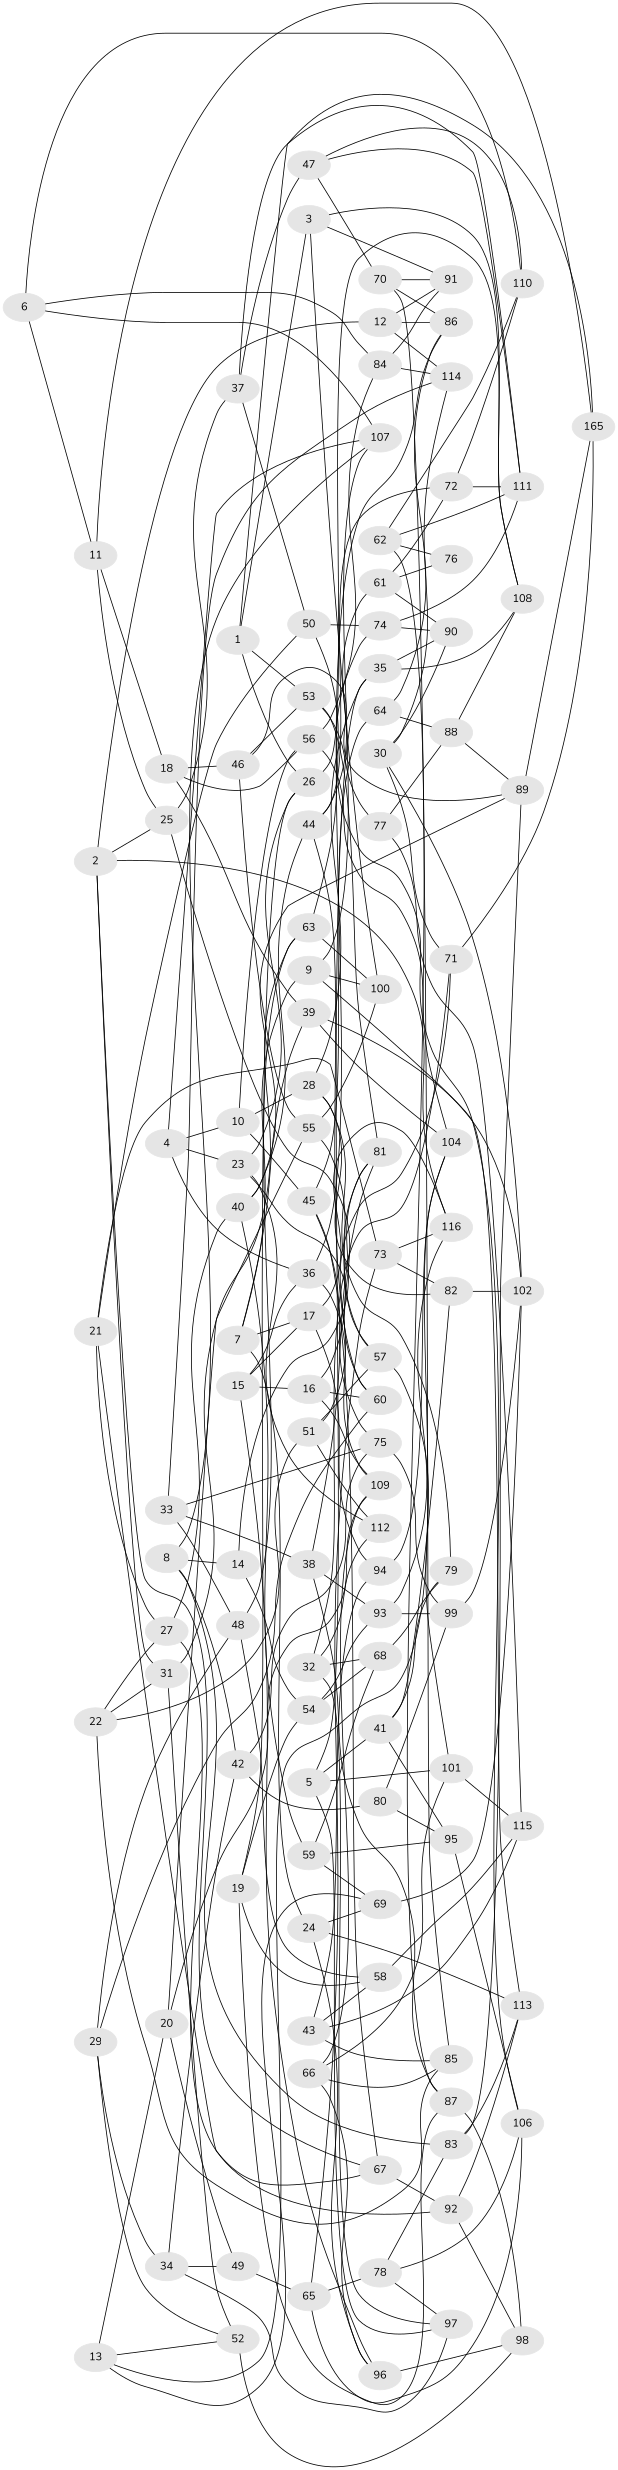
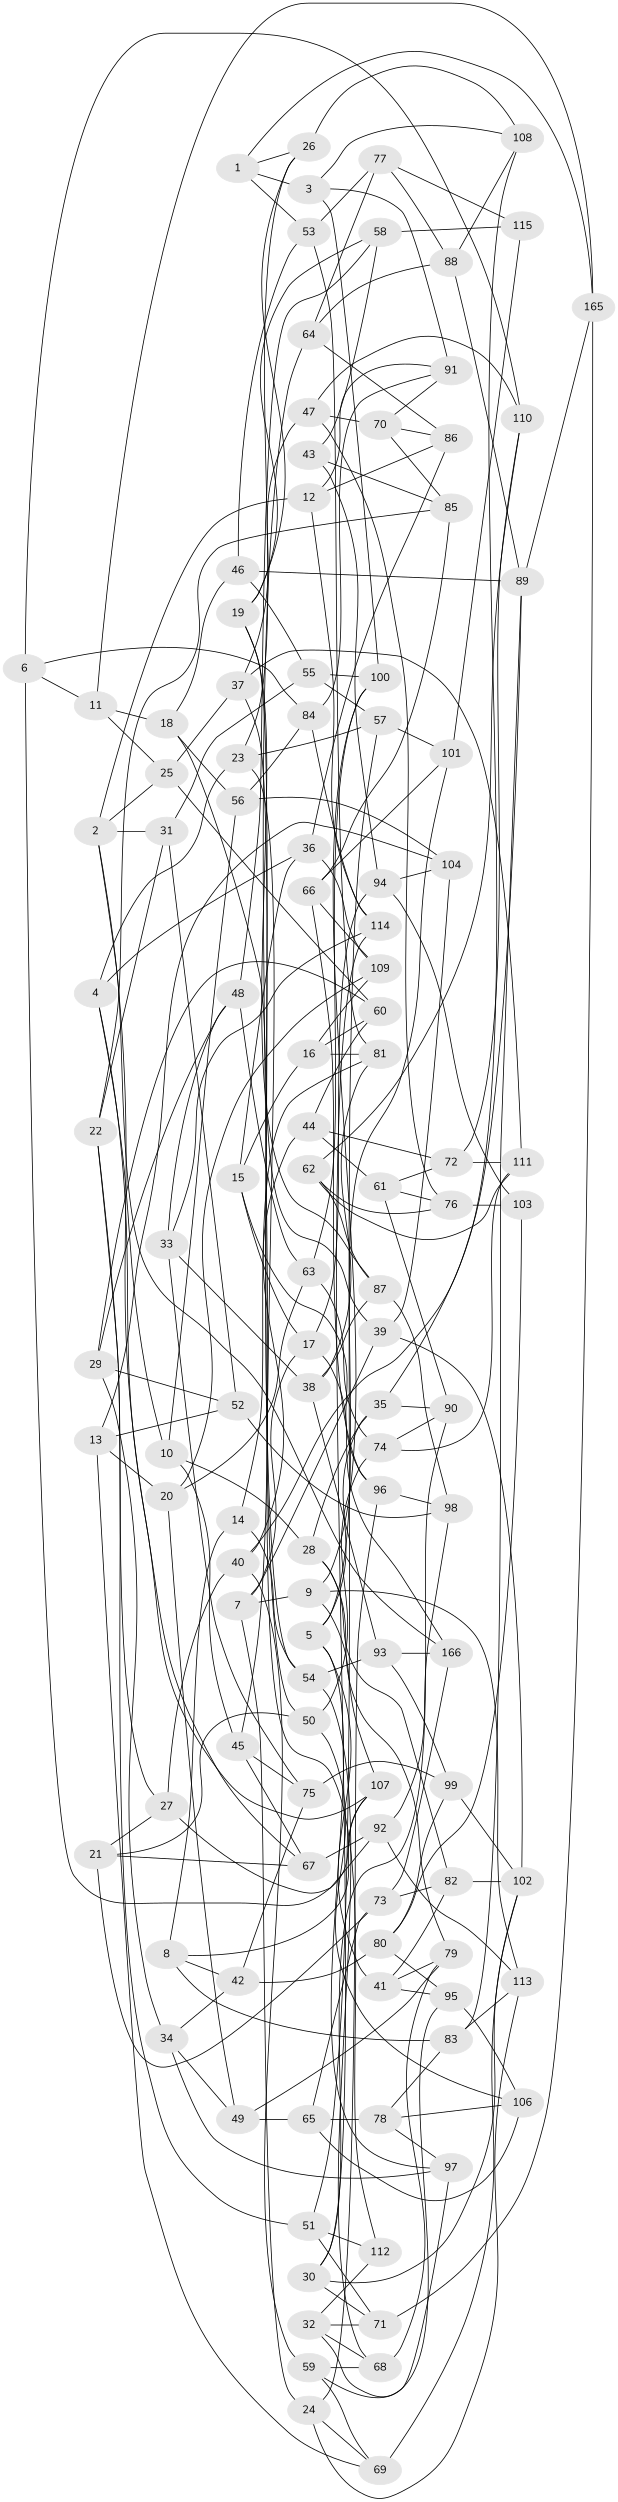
edge "47" -- "111": now "47" -- "76"
edge "77" -- "64": added
node "103": added
node "116": label "116" -> "166"
edge "115" -- "43": removed
edge "79" -- "49": added
